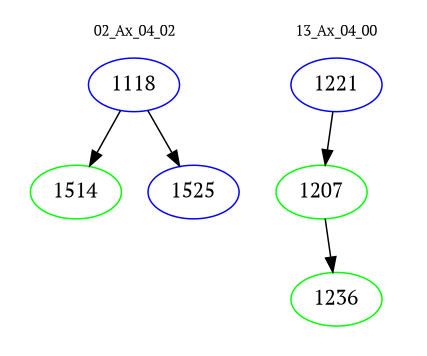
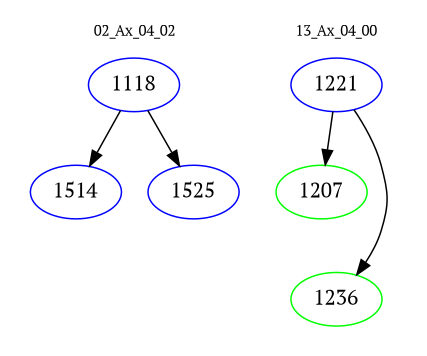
node "1514": color green -> blue
edge "1207" -> "1236": now "1221" -> "1236"
